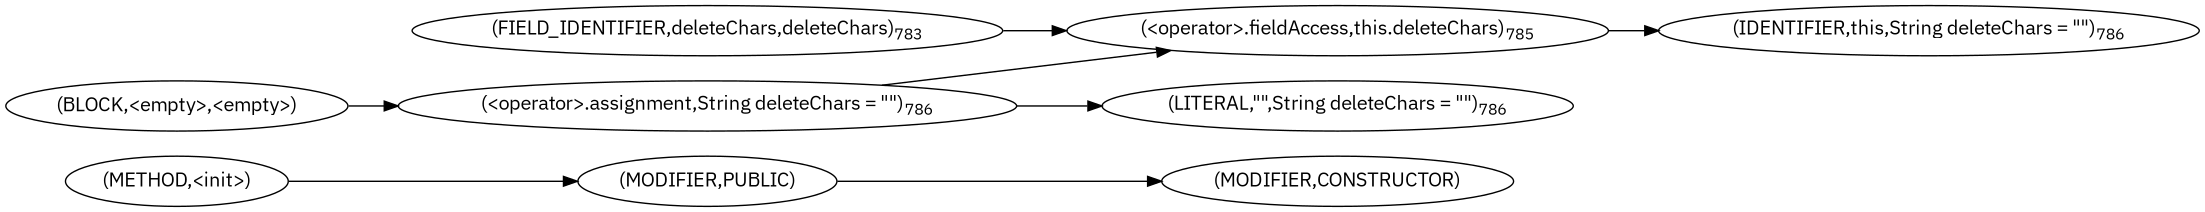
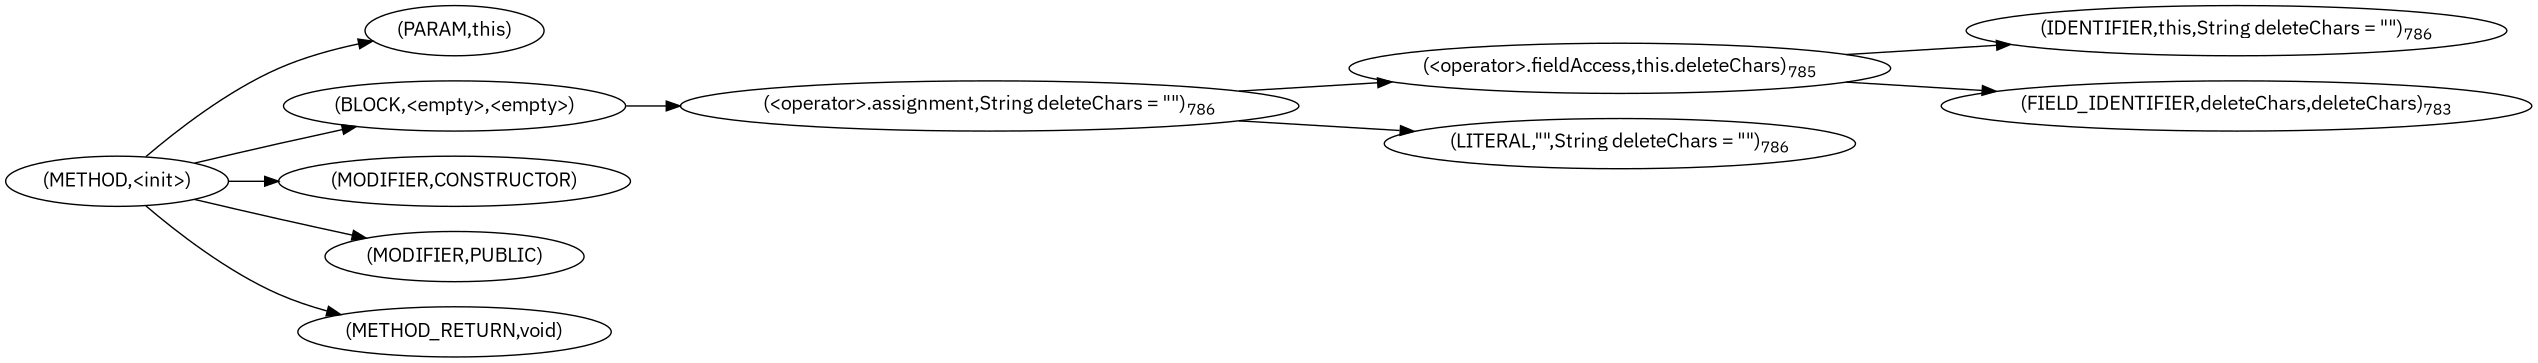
node "(PARAM,this)": added
edge "(FIELD_IDENTIFIER,deleteChars,deleteChars)" -> "(<operator>.fieldAccess,this.deleteChars)": reversed
edge "(METHOD,<init>)" -> "(BLOCK,<empty>,<empty>)": added
edge "(MODIFIER,PUBLIC)" -> "(MODIFIER,CONSTRUCTOR)": now "(METHOD,<init>)" -> "(MODIFIER,CONSTRUCTOR)"
node "(METHOD_RETURN,void)": added
